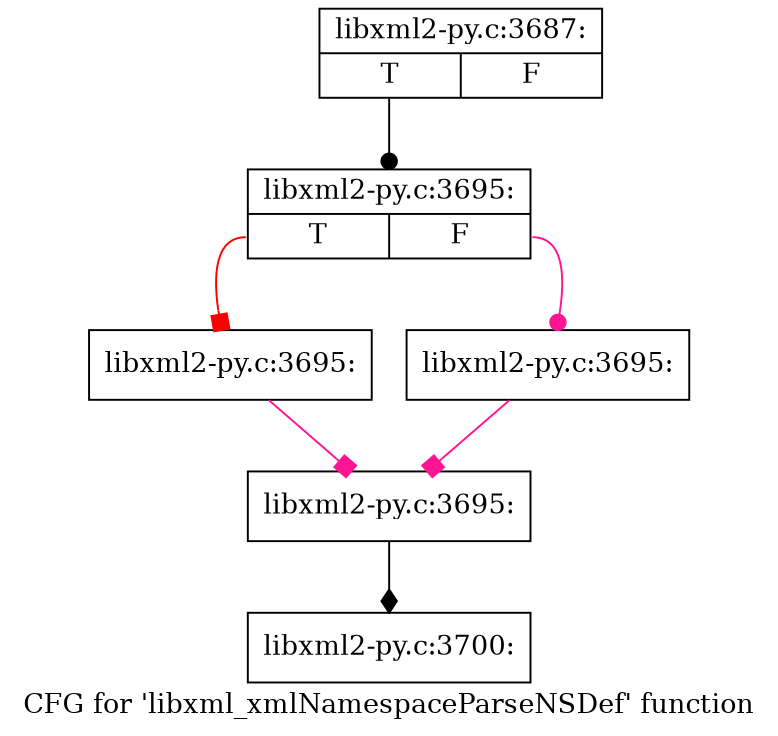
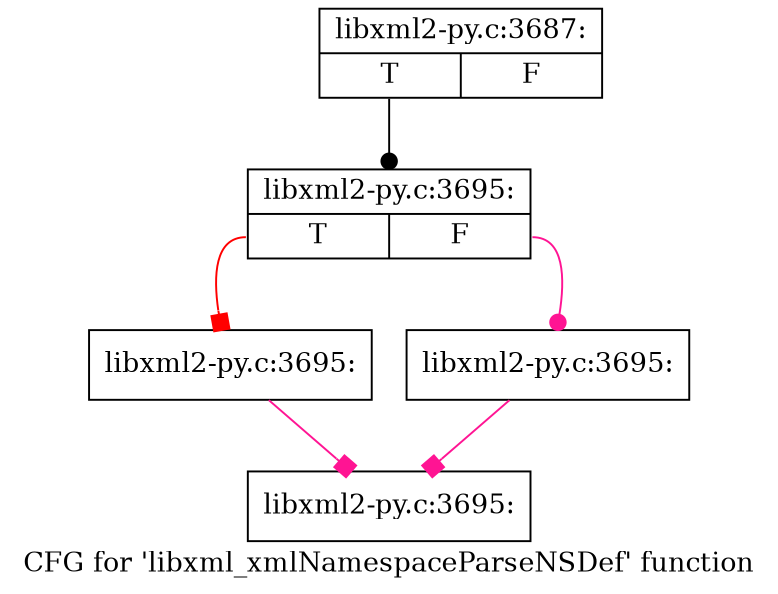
node "libxml2-py.c:3700:": removed
